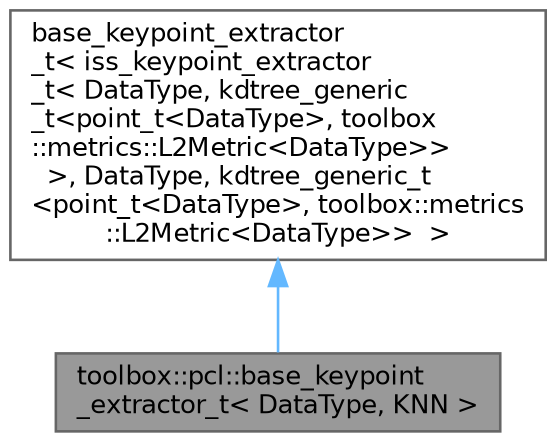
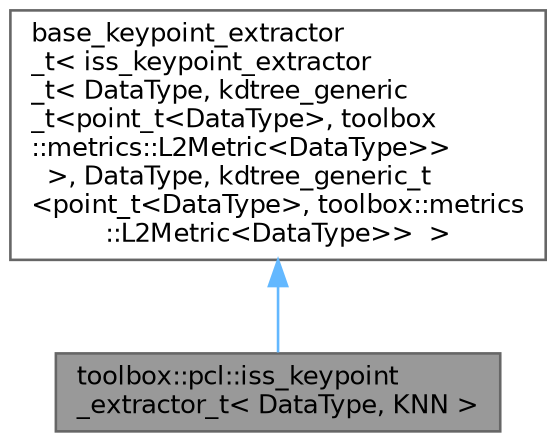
node "toolbox::pcl::base_keypoint _extractor_t< DataType, KNN >": label "toolbox::pcl::base_keypoint _extractor_t< DataType, KNN >" -> "toolbox::pcl::iss_keypoint _extractor_t< DataType, KNN >"
